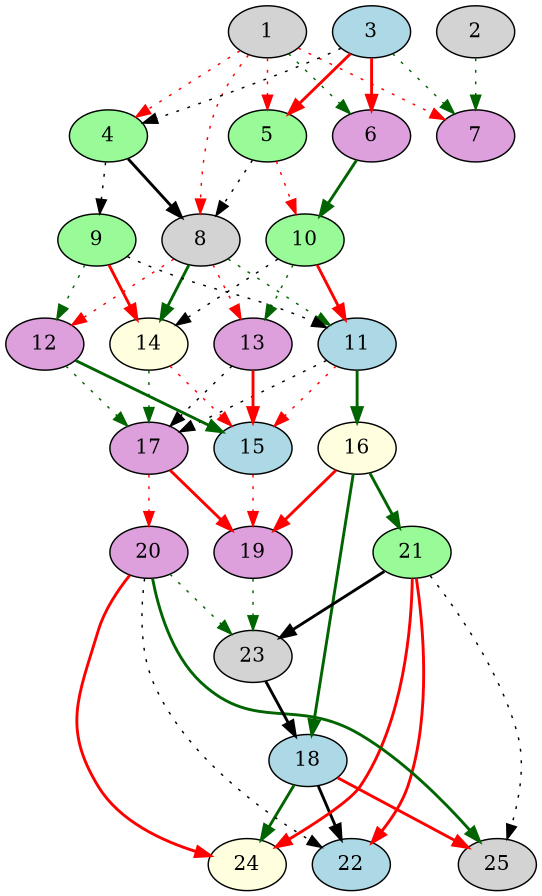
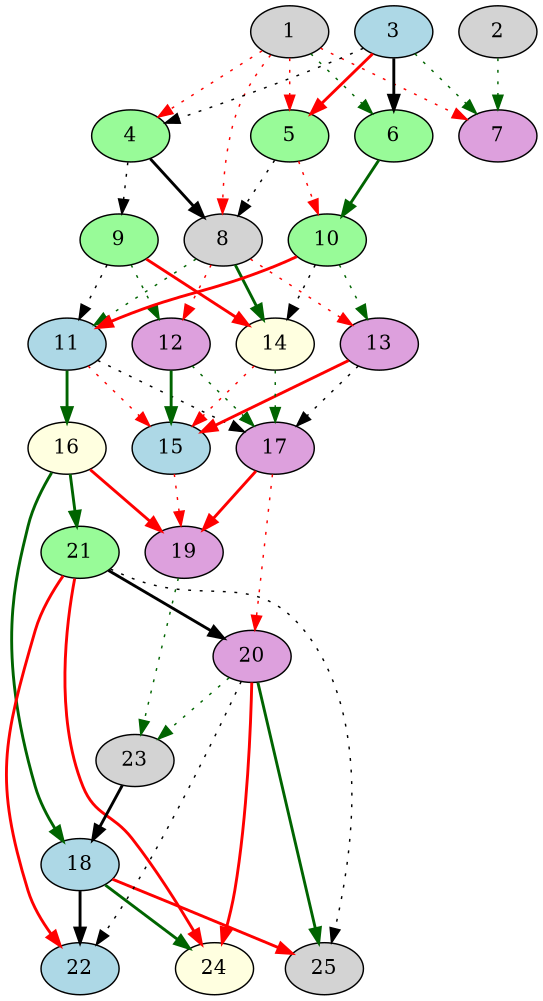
edge "3" -> "6": color red -> black
node "6": fillcolor plum -> palegreen
edge "21" -> "23": now "21" -> "20"
